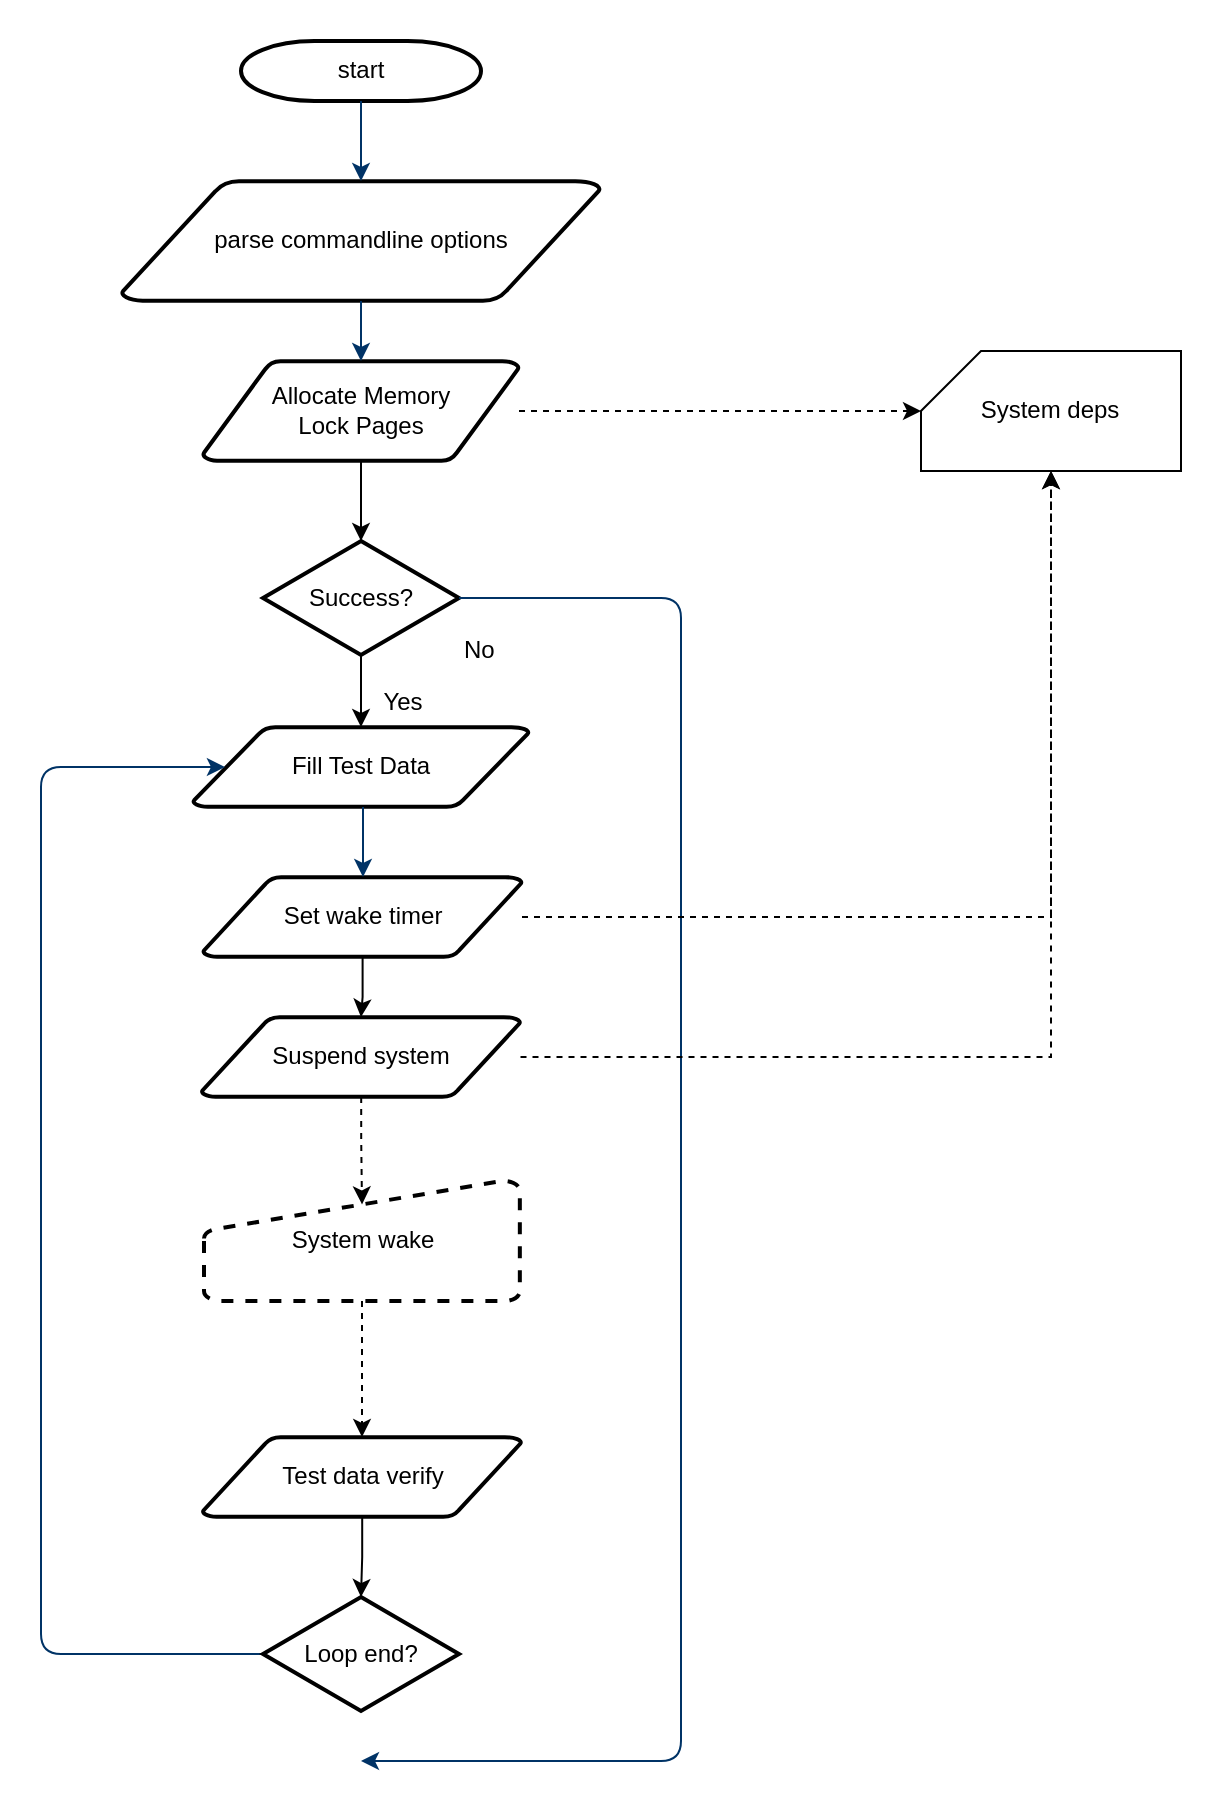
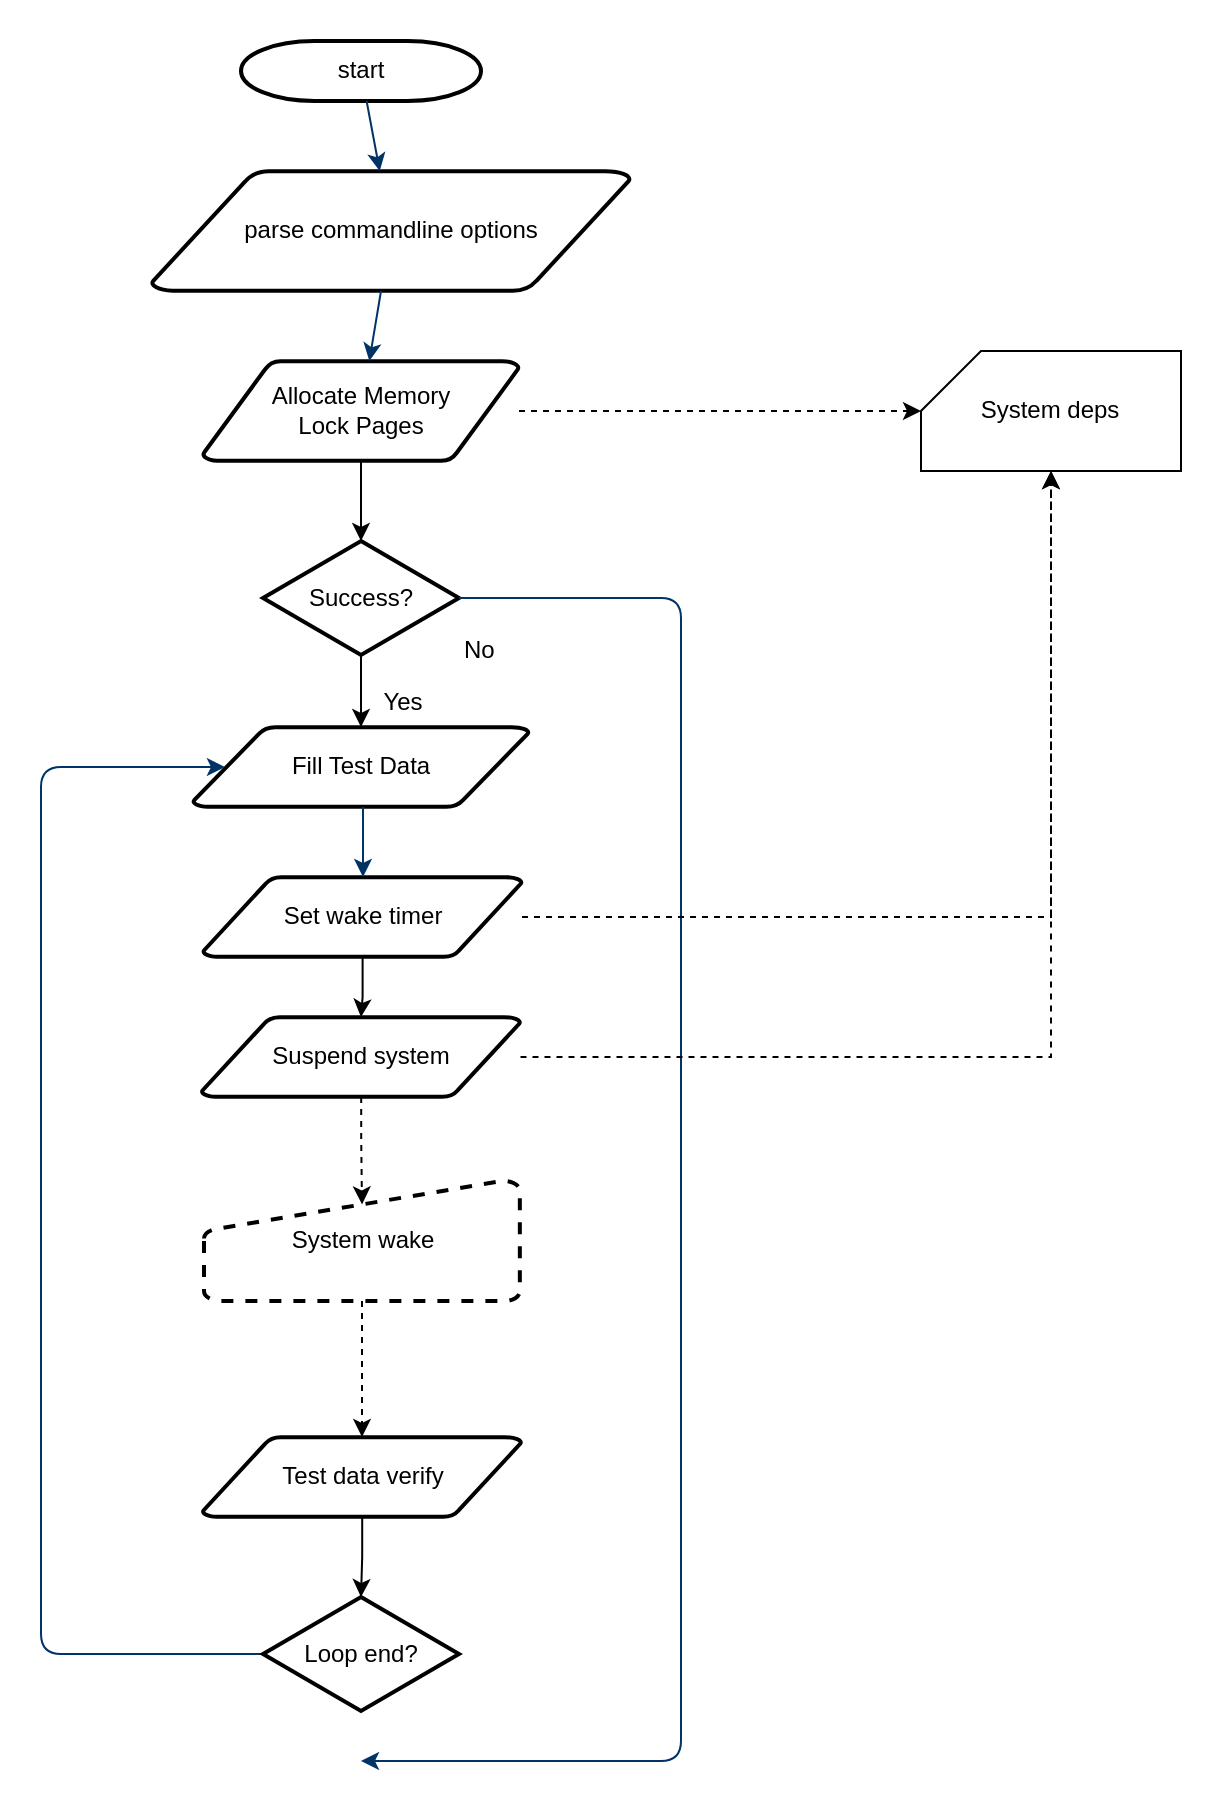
node "parse commandline options": moved (361, 241) -> (391, 231)
